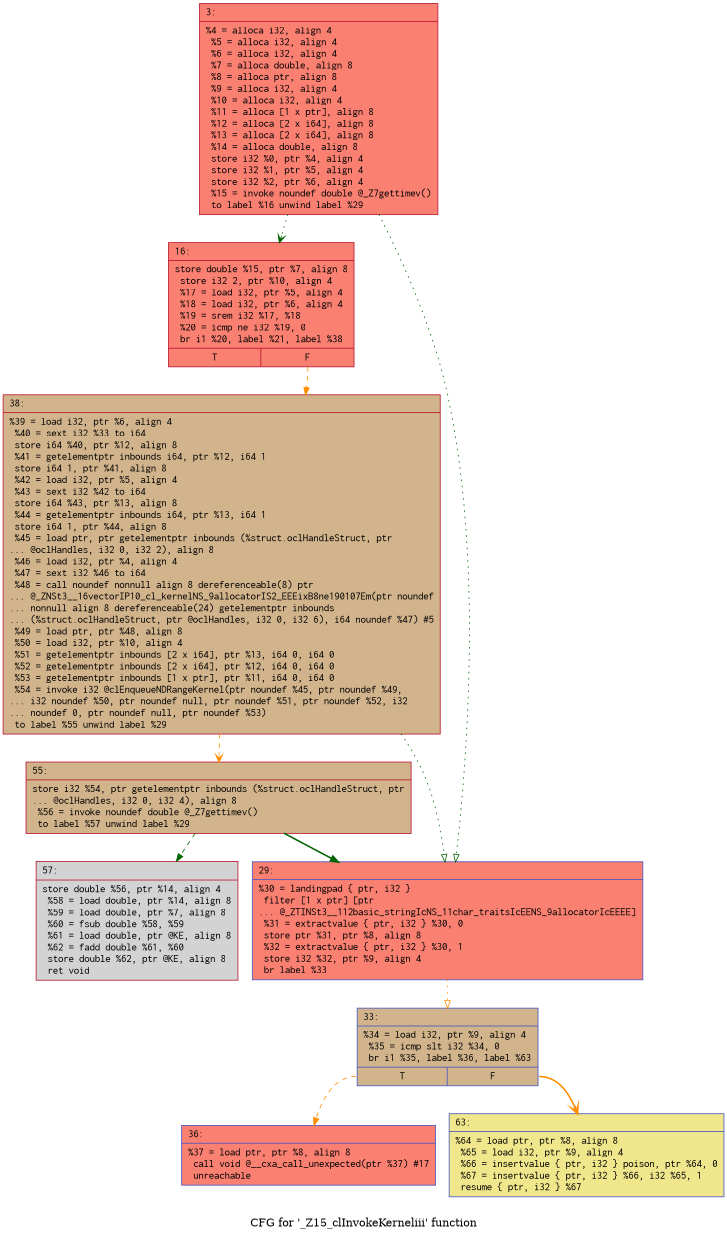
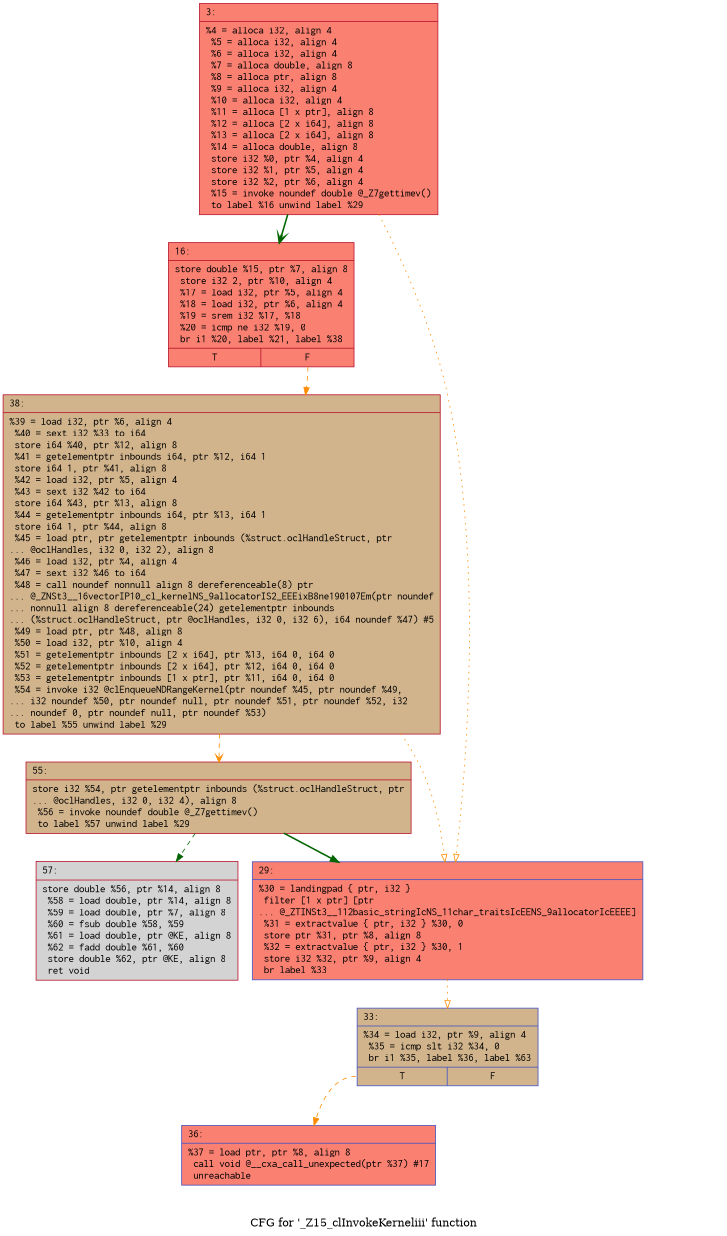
edge "3:" -> "16:": style dotted -> bold
edge "3:" -> "29:": color darkgreen -> darkorange
edge "38:" -> "29:": color darkgreen -> darkorange
node "57:": text "store double %56, ptr %14, align 4" -> "store double %56, ptr %14, align 8"
node "63:": removed
